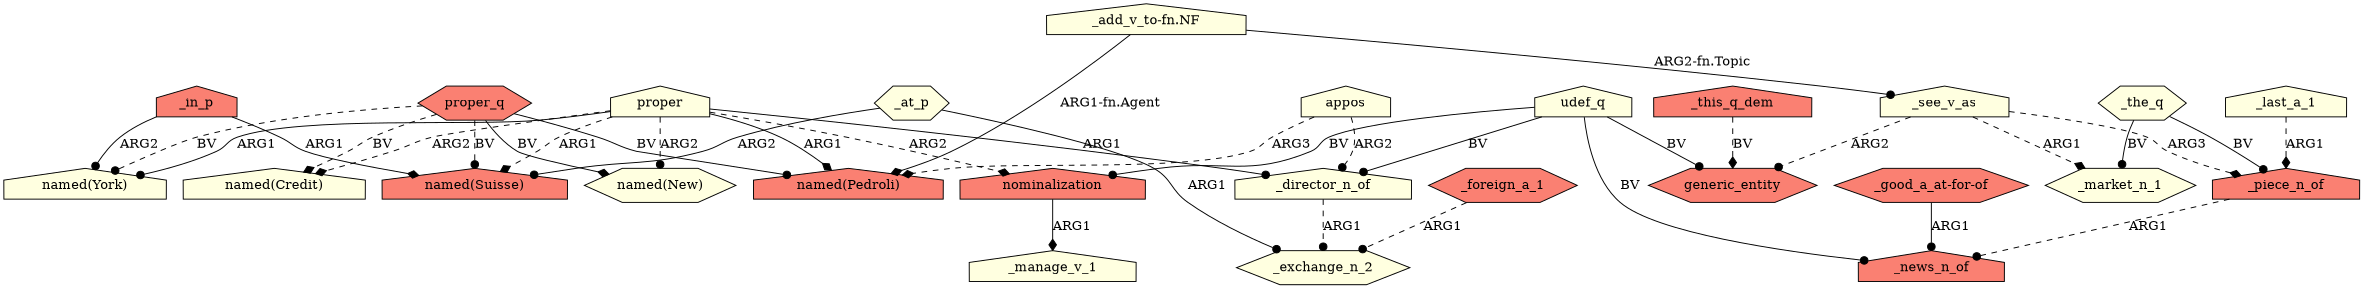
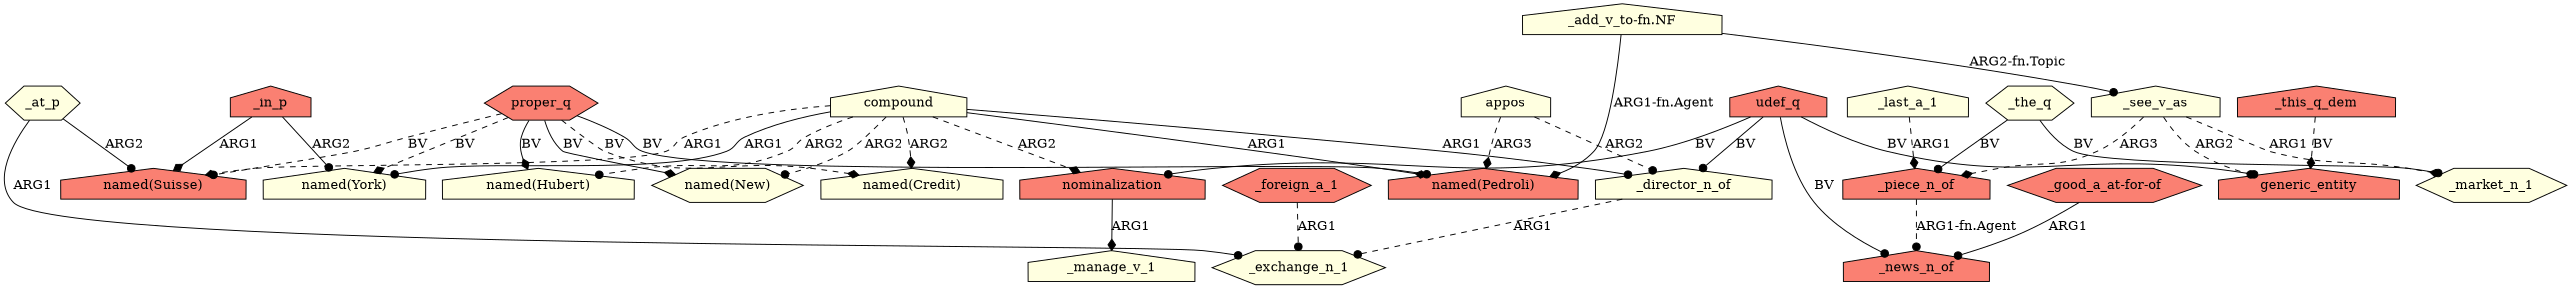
node "proper": label "proper" -> "compound"
node "udef_q": fillcolor lightyellow -> salmon
edge "proper_q" -> "named(York)": arrowhead dot -> diamond
node "named(Hubert)": added
node "generic_entity": shape hexagon -> house
edge "_piece_n_of" -> "_news_n_of": label "ARG1" -> "ARG1-fn.Agent"
node "_exchange_n_2": label "_exchange_n_2" -> "_exchange_n_1"
